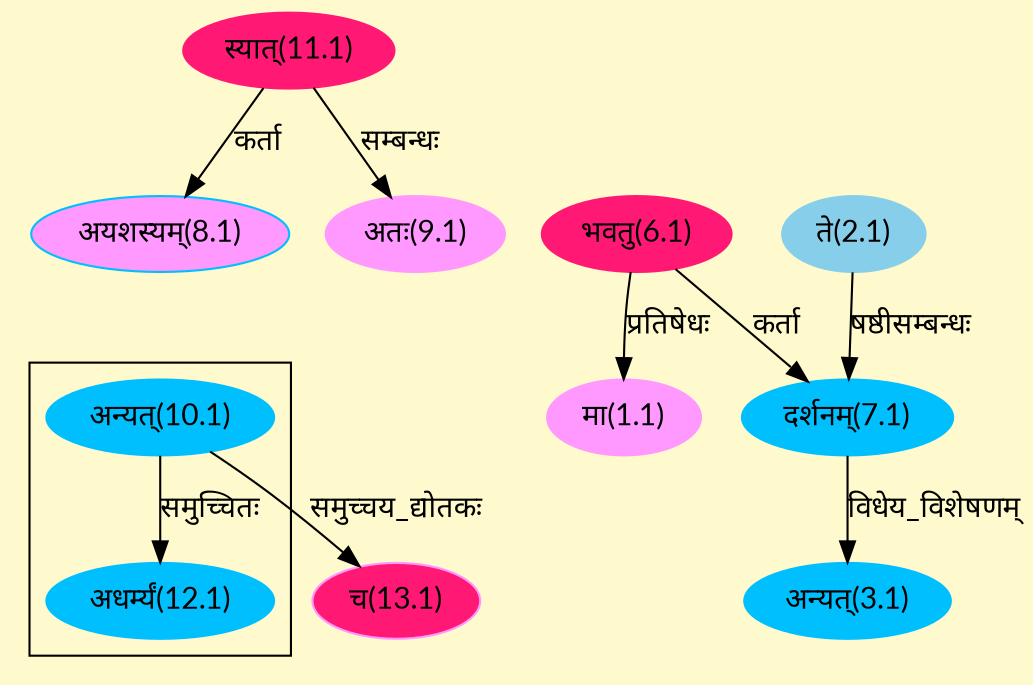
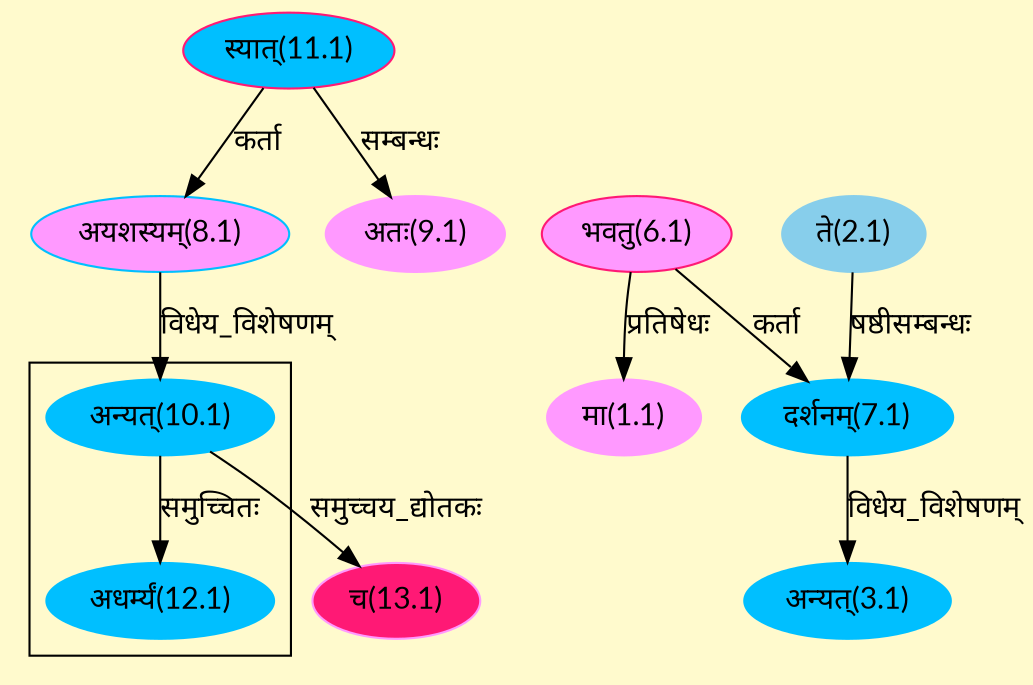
node "स्यात्(11.1)": fillcolor #ff1975 -> #00bfff
node "भवतु(6.1)": fillcolor #ff1975 -> #ff99ff
edge "अयशस्यम्(8.1)" -> "अन्यत्(10.1)": added, label "विधेय_विशेषणम्"
